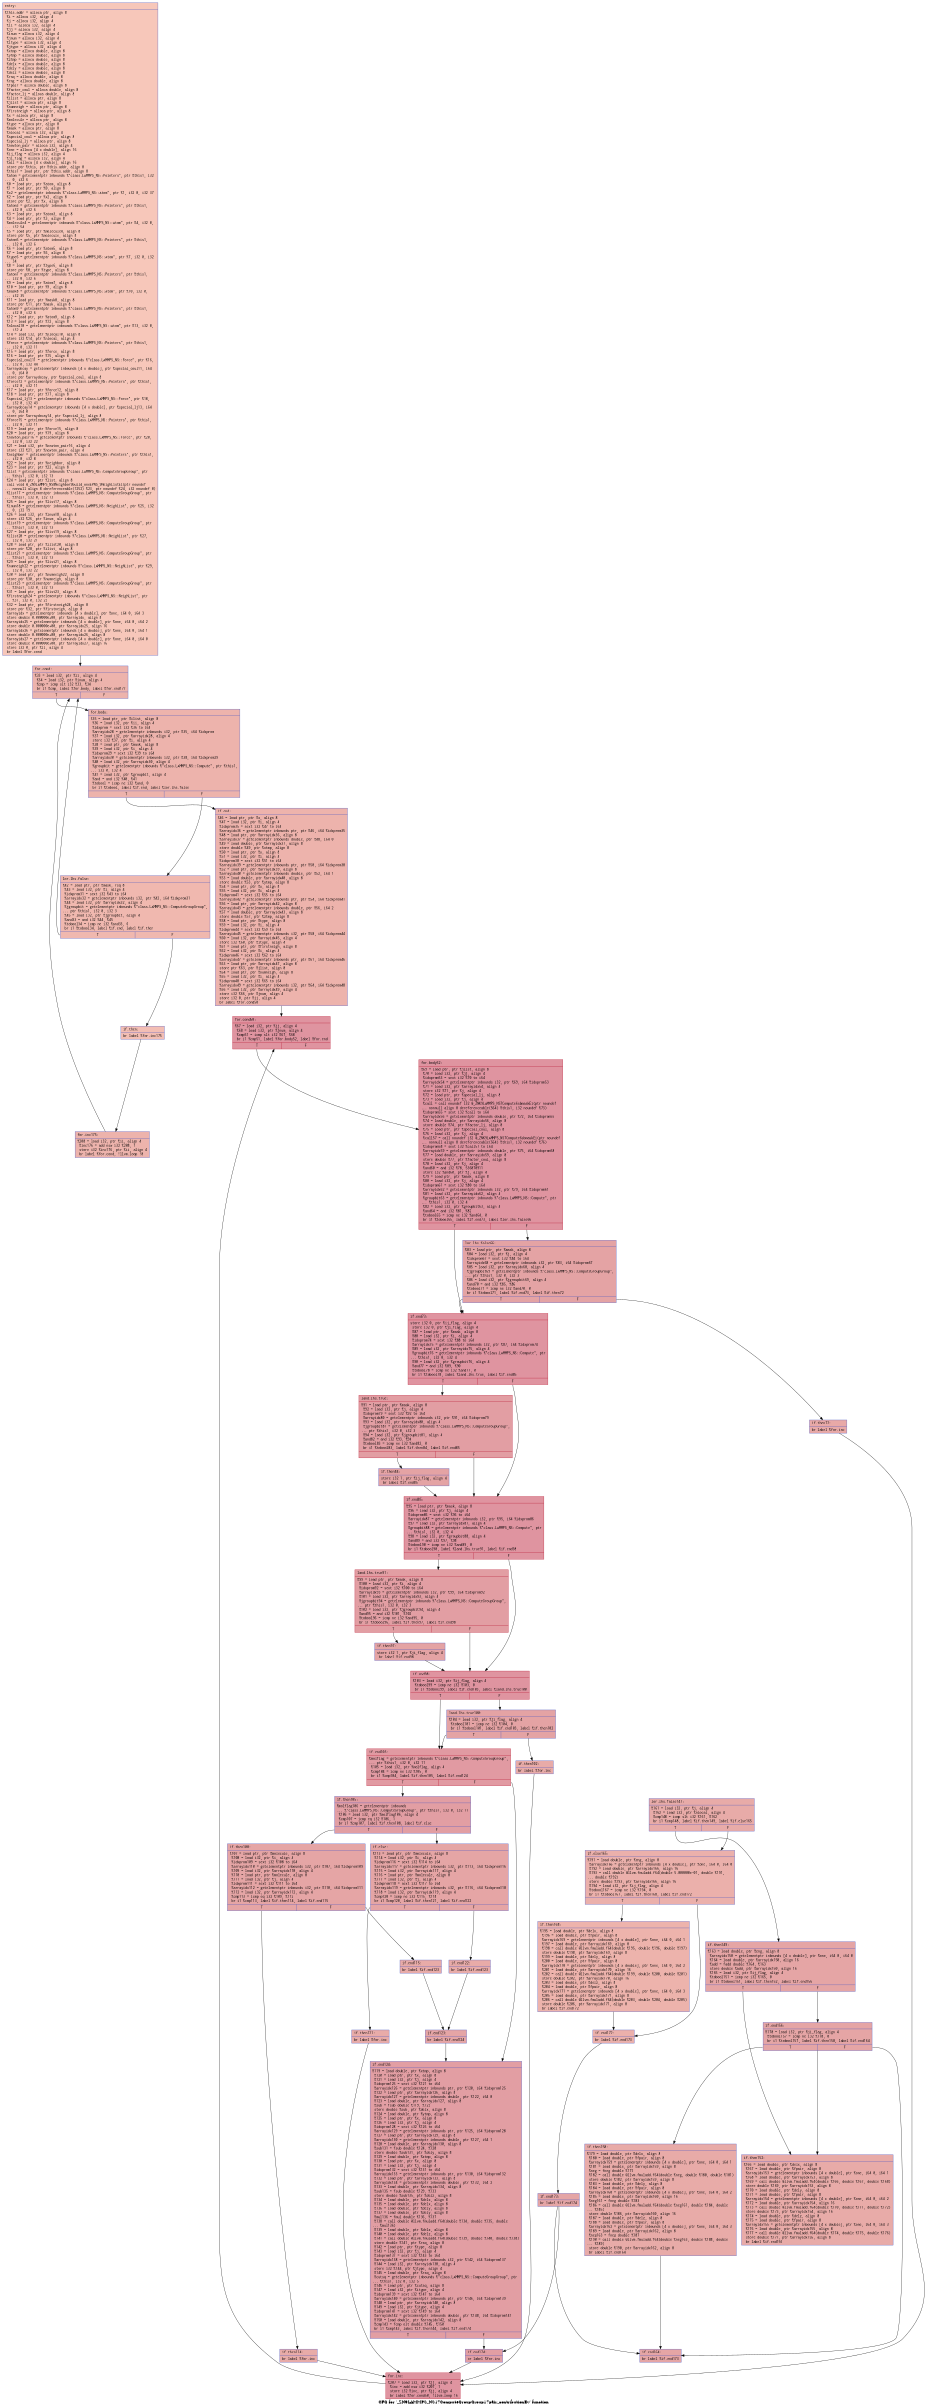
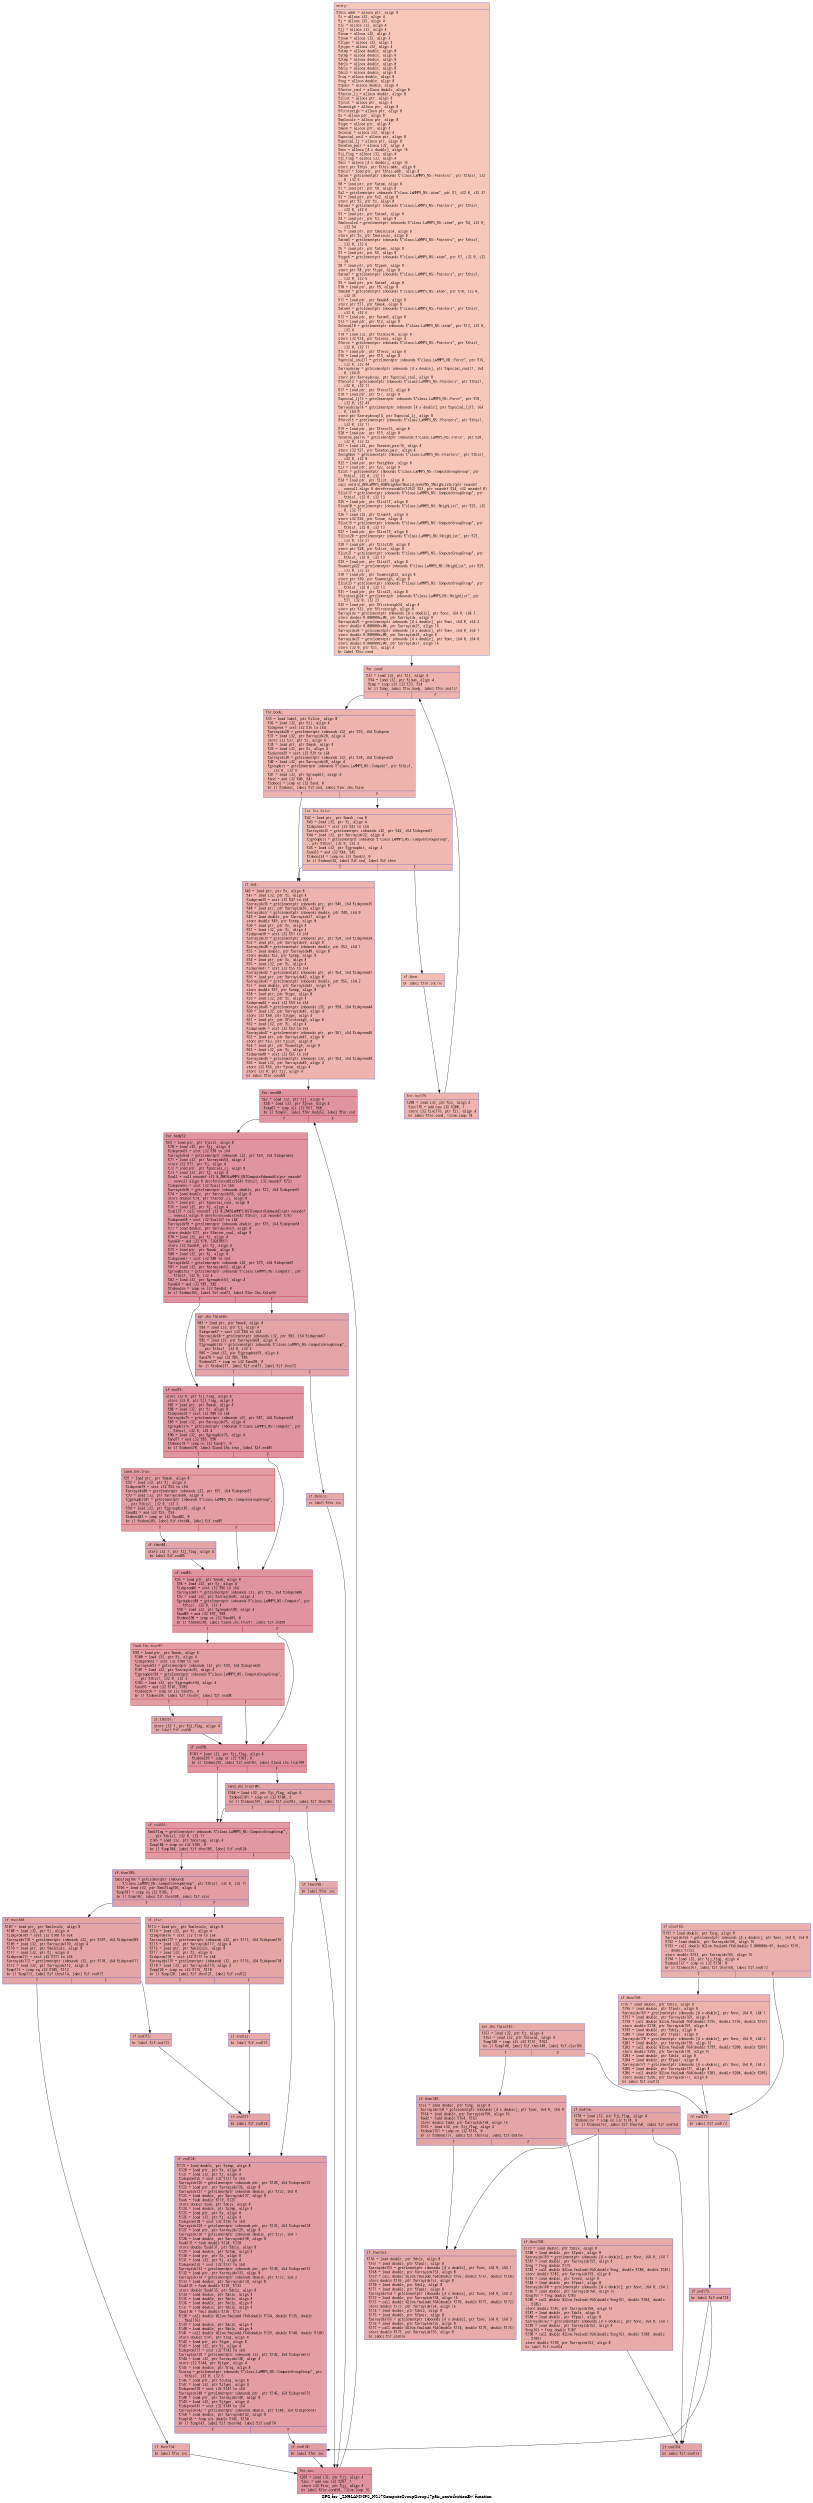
node "for.body:": text "%35 = load ptr, ptr %ilist, align 8" -> "%35 = load label, ptr %ilist, align 8"
edge "lor.lhs.false:" -> "for.cond:": now "lor.lhs.false:" -> "if.end:"
edge "lor.lhs.false147:" -> "if.else165:": now "lor.lhs.false147:" -> "if.end172:"
edge "if.then149:" -> "if.end156:": now "if.then149:" -> "if.then158:"
node "if.then121:": removed
node "if.then158:": text "%183 = load double, ptr %dely, align 8" -> "%183 = load double, ptr %void, align 8"
